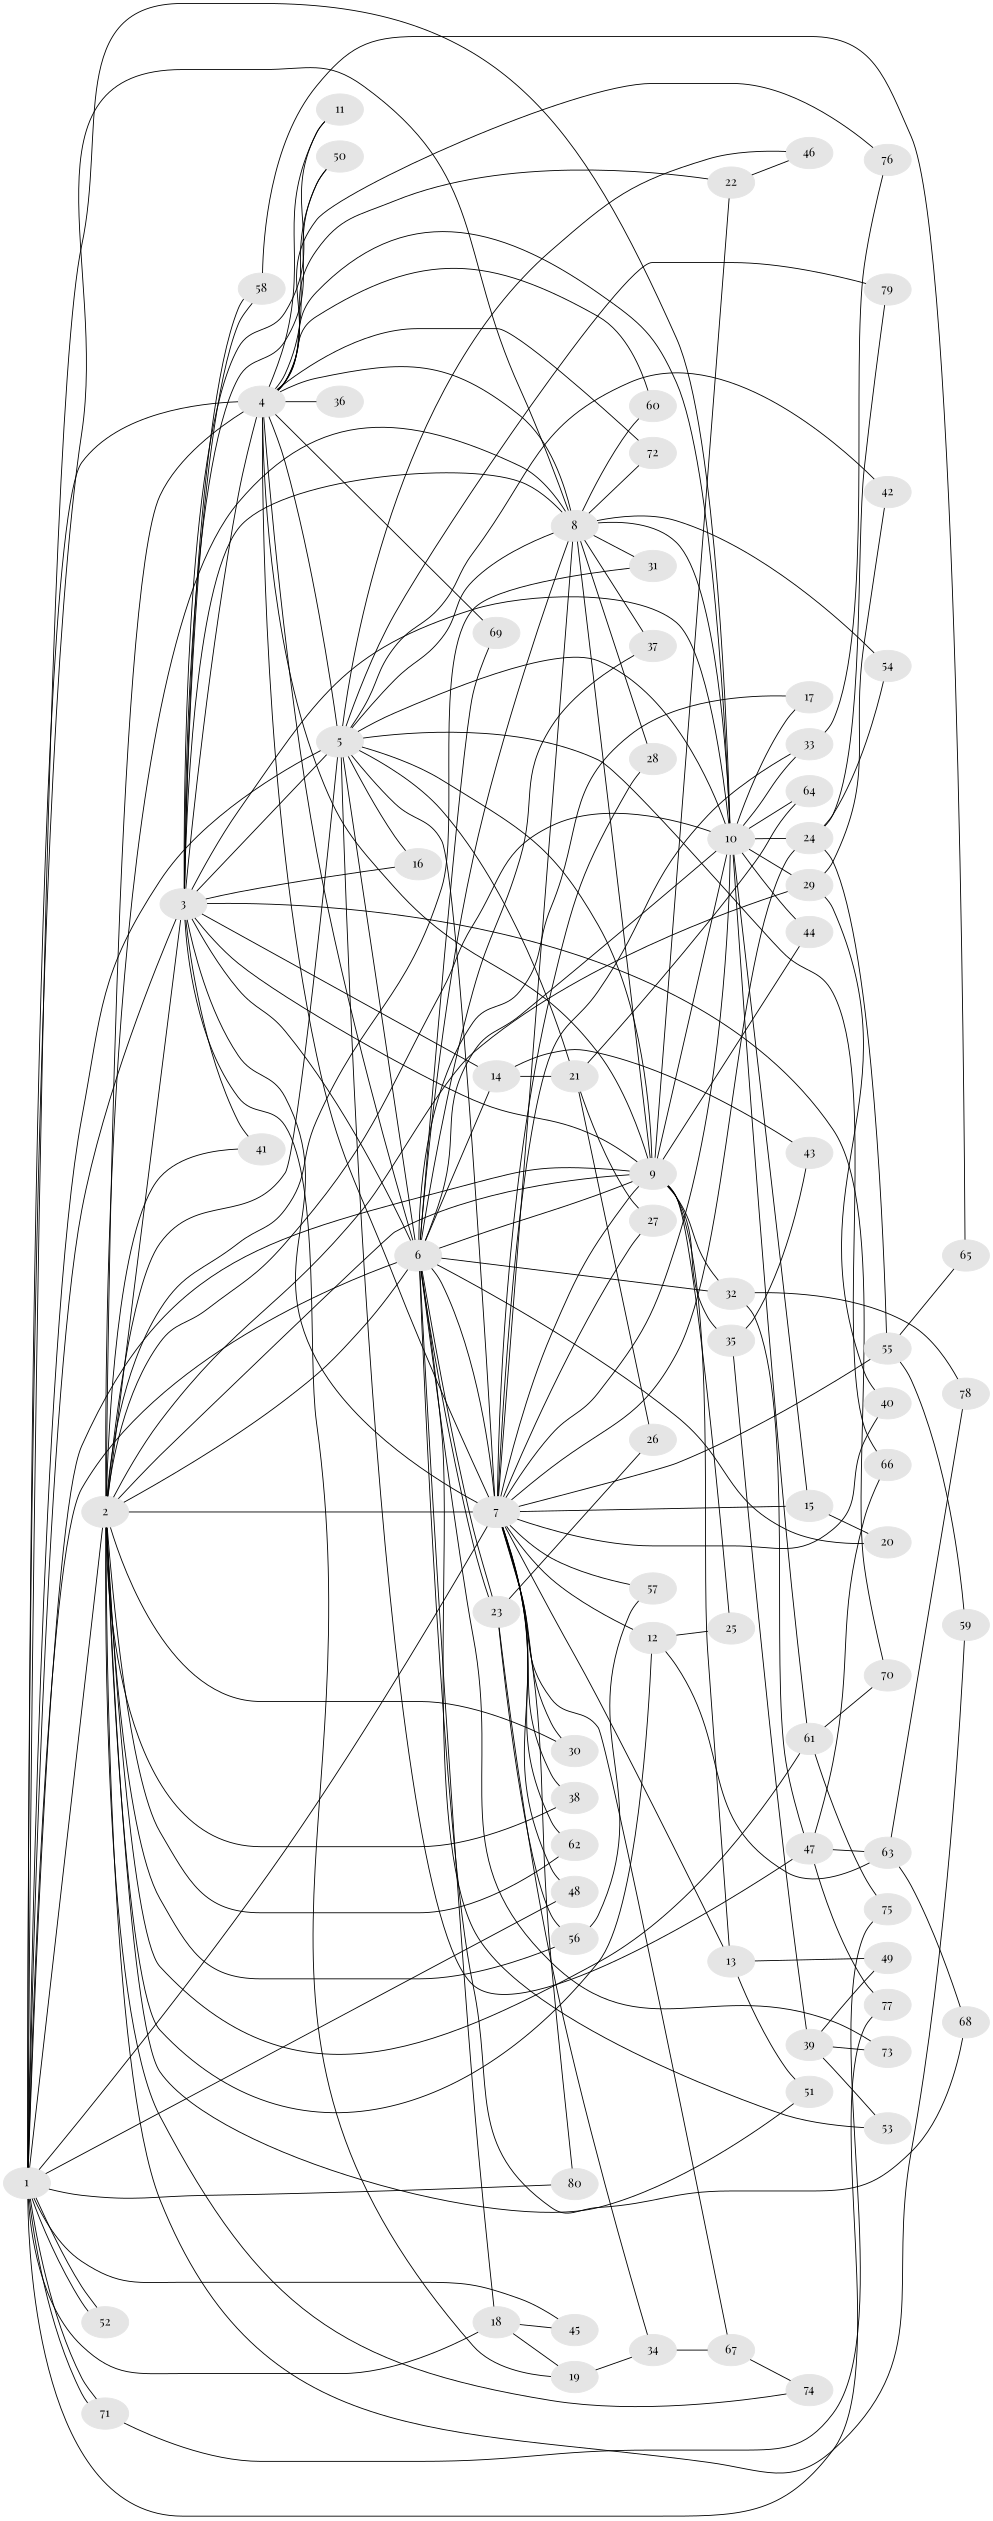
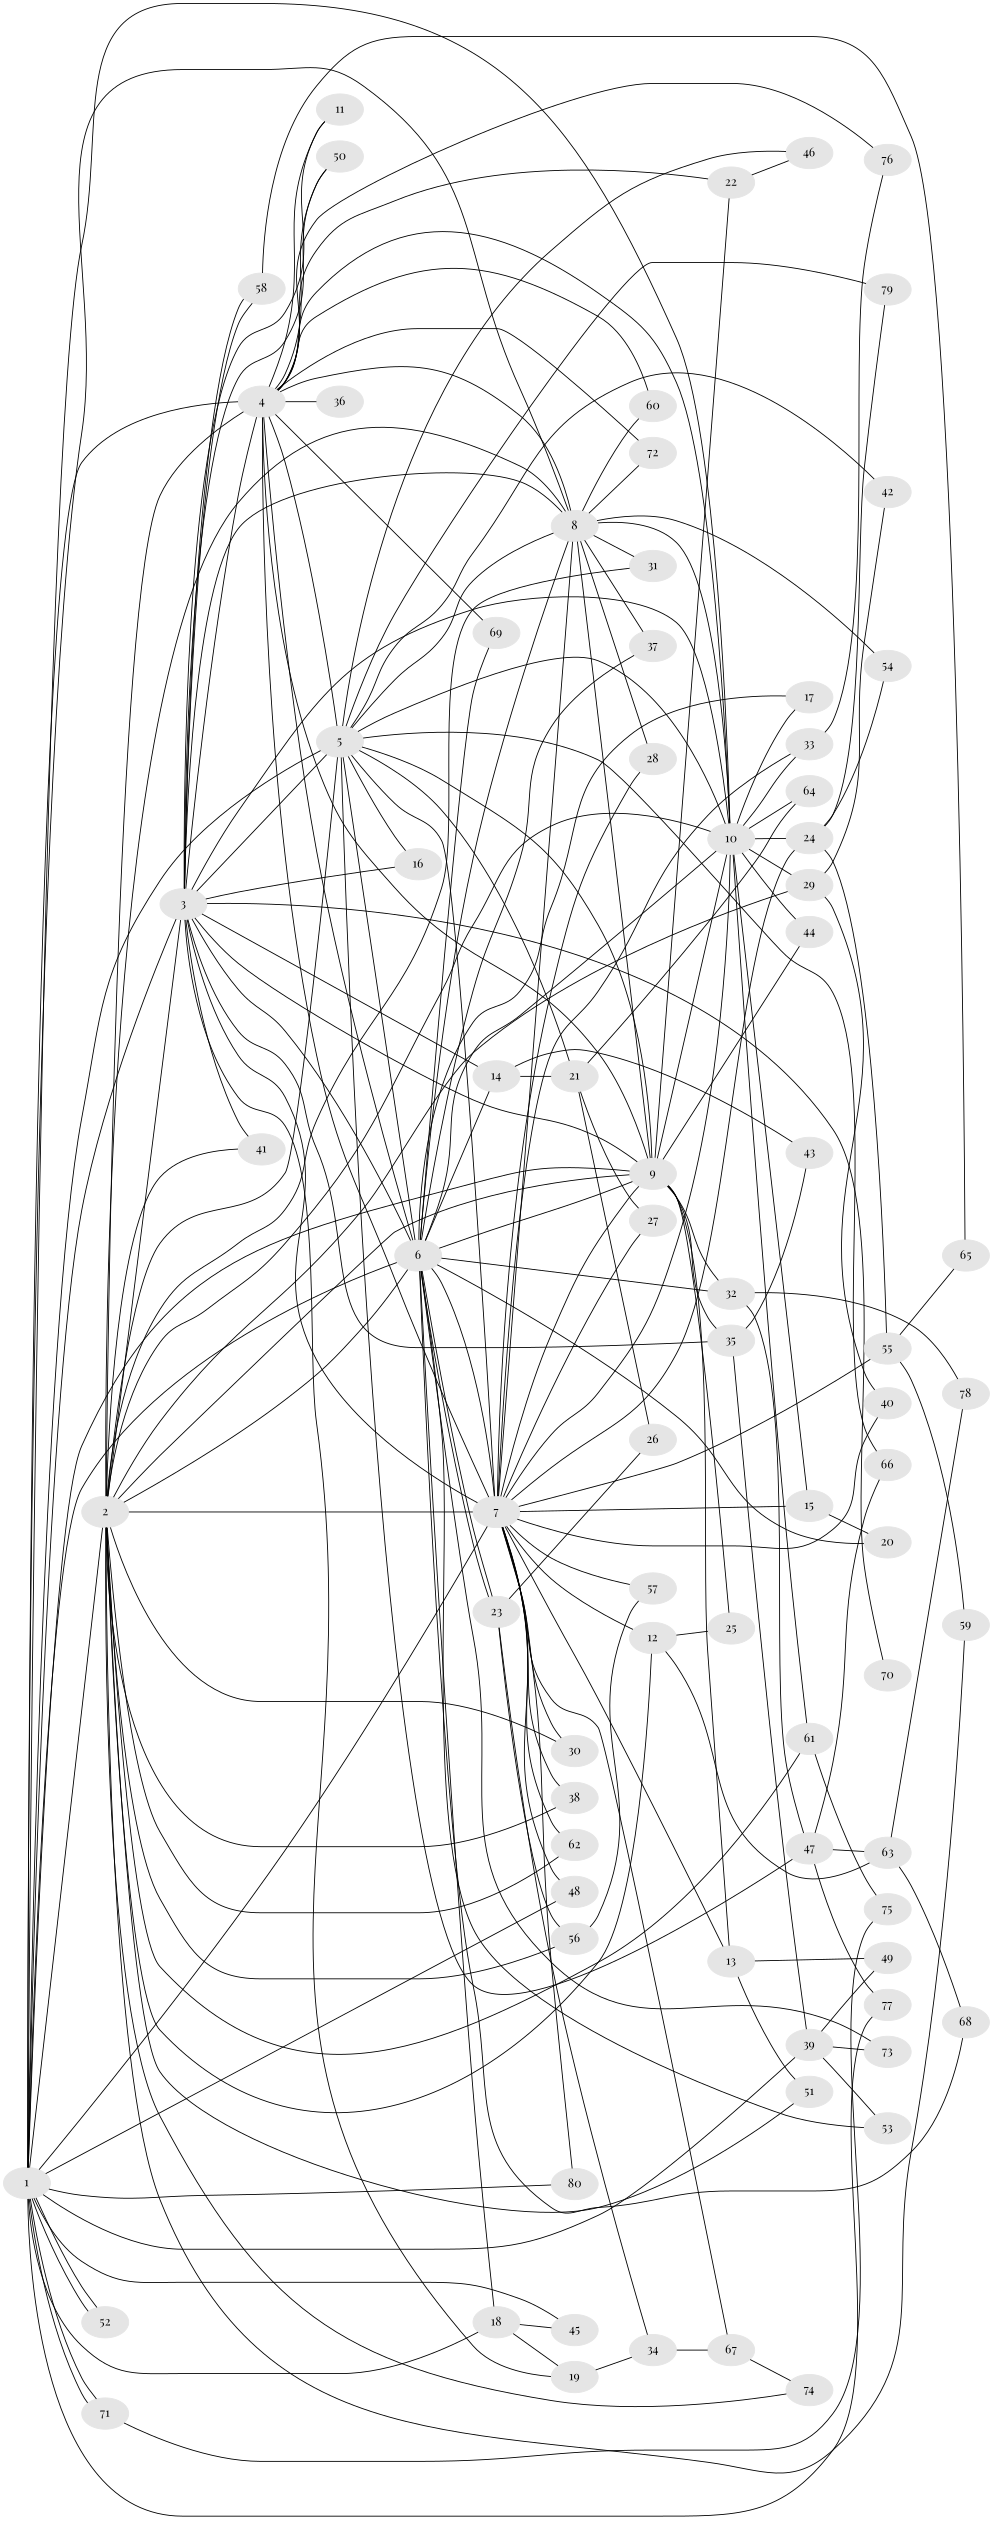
edge "3" -- "35": added
edge "70" -- "61": removed
edge "39" -- "1": added
